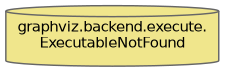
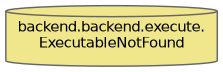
node "graphviz.backend.execute. ExecutableNotFound": label "graphviz.backend.execute. ExecutableNotFound" -> "backend.backend.execute. ExecutableNotFound"
